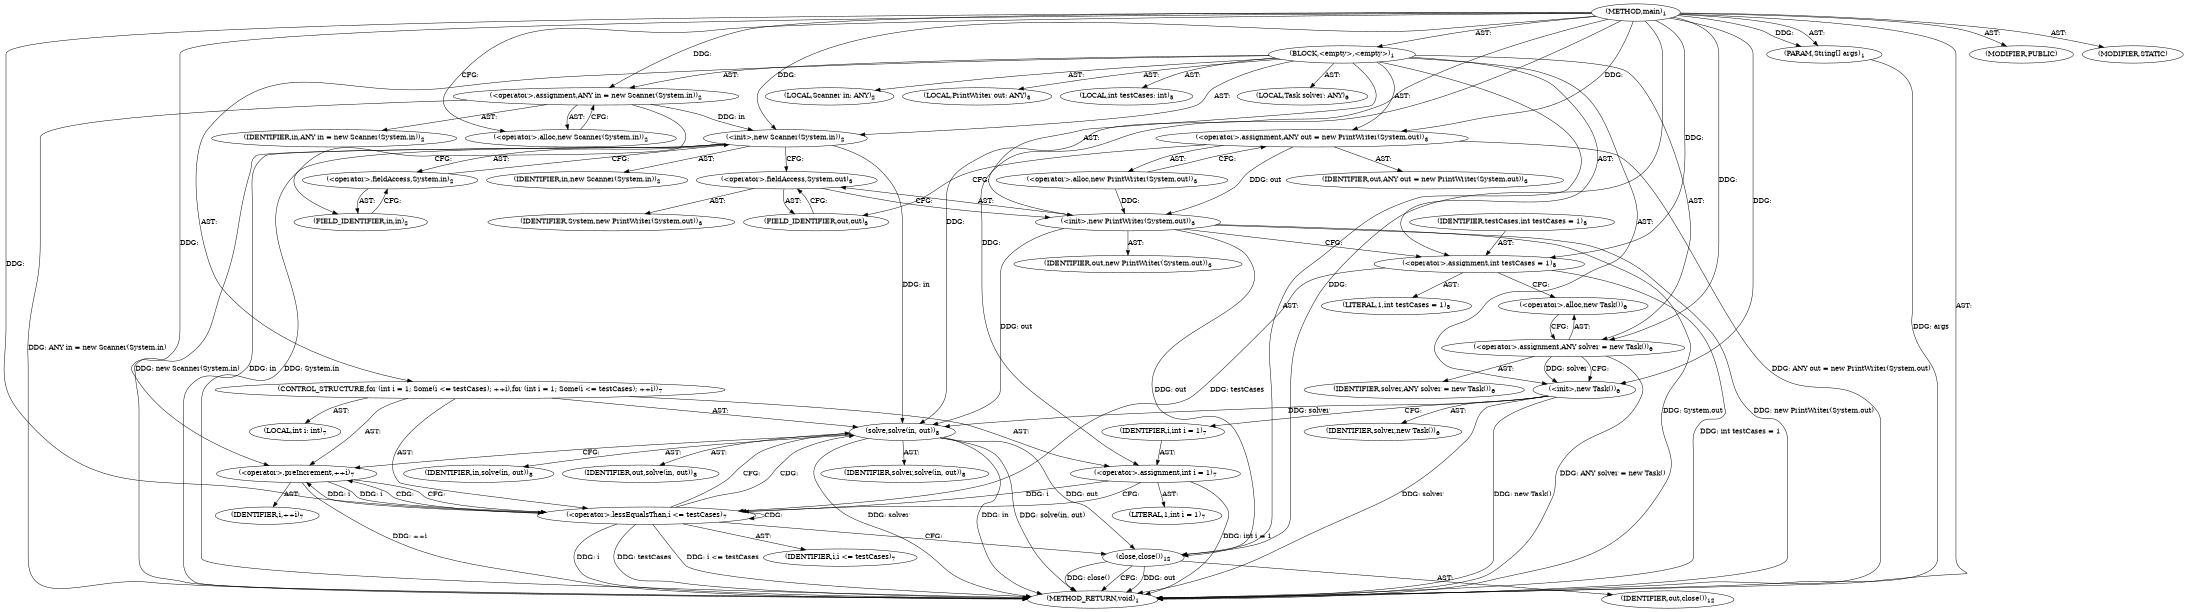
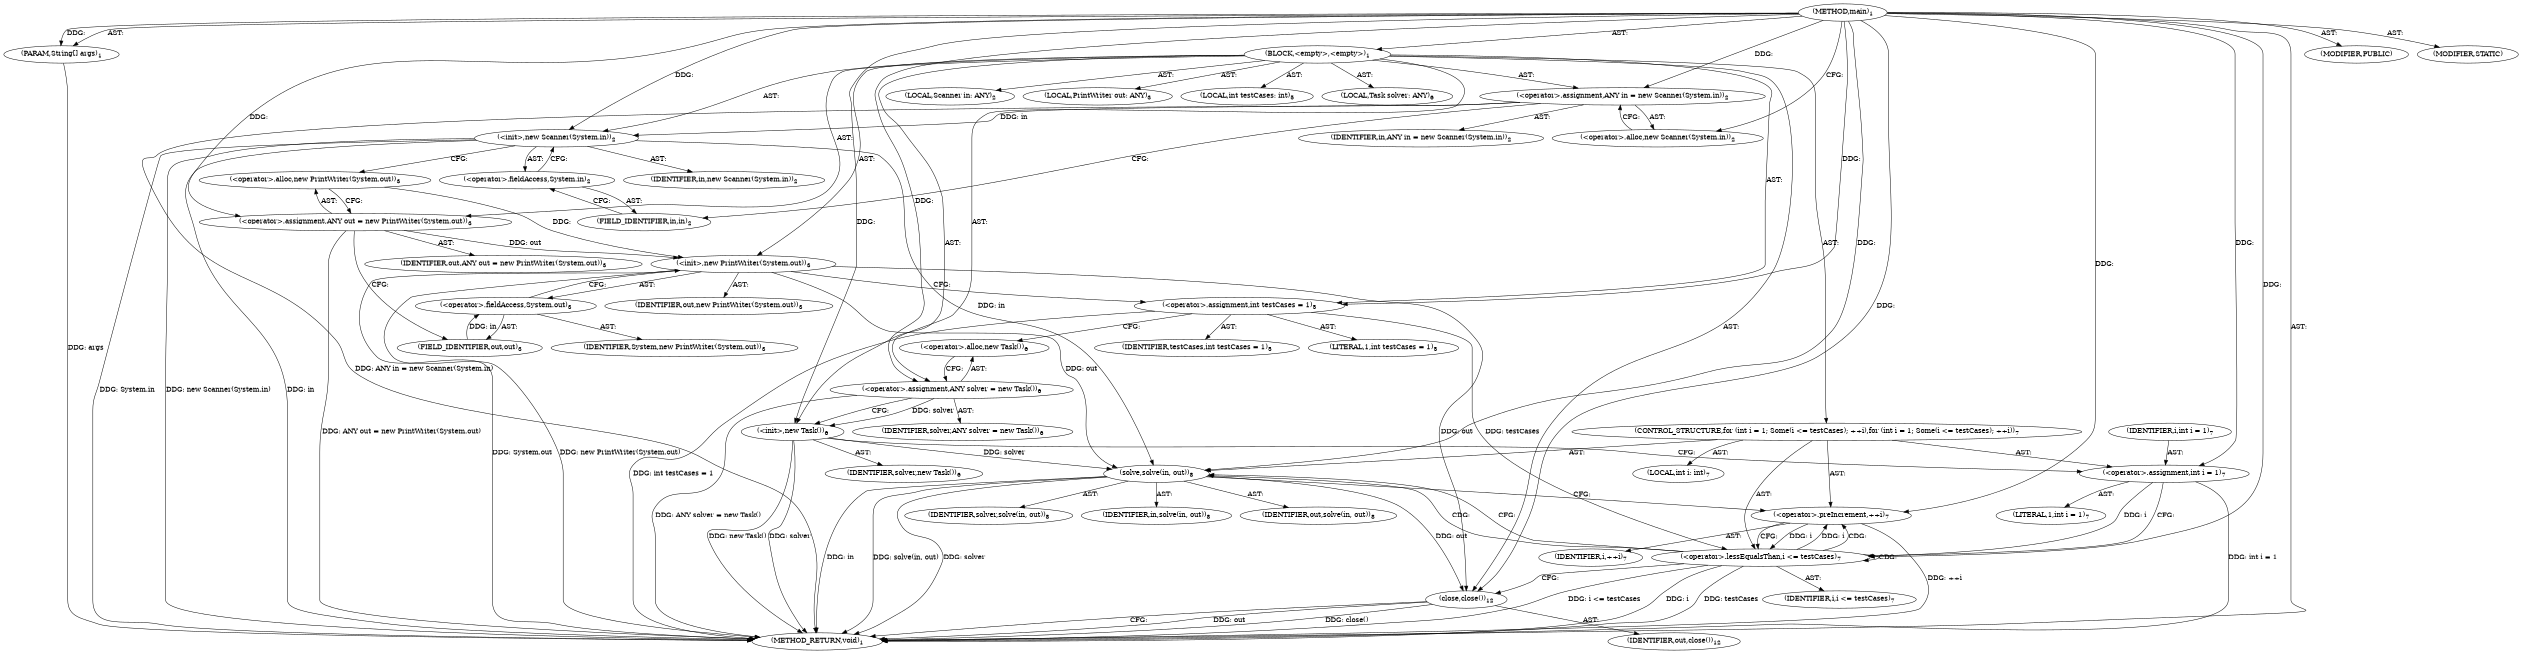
edge "(<init>,new Scanner(System.in))" -> "(<operator>.fieldAccess,System.out)": now "(<init>,new Scanner(System.in))" -> "(<operator>.alloc,new PrintWriter(System.out))"
edge "(FIELD_IDENTIFIER,out,out)" -> "(<operator>.fieldAccess,System.out)": label "CFG: " -> "DDG: in"
edge "(IDENTIFIER,testCases,int testCases = 1)" -> "(<operator>.assignment,int testCases = 1)": reversed
edge "(<init>,new Task())" -> "(IDENTIFIER,i,int i = 1)": now "(<init>,new Task())" -> "(<operator>.assignment,int i = 1)"
